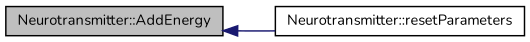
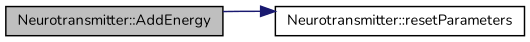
edge "Neurotransmitter::resetParameters" -> "Neurotransmitter::AddEnergy": reversed
